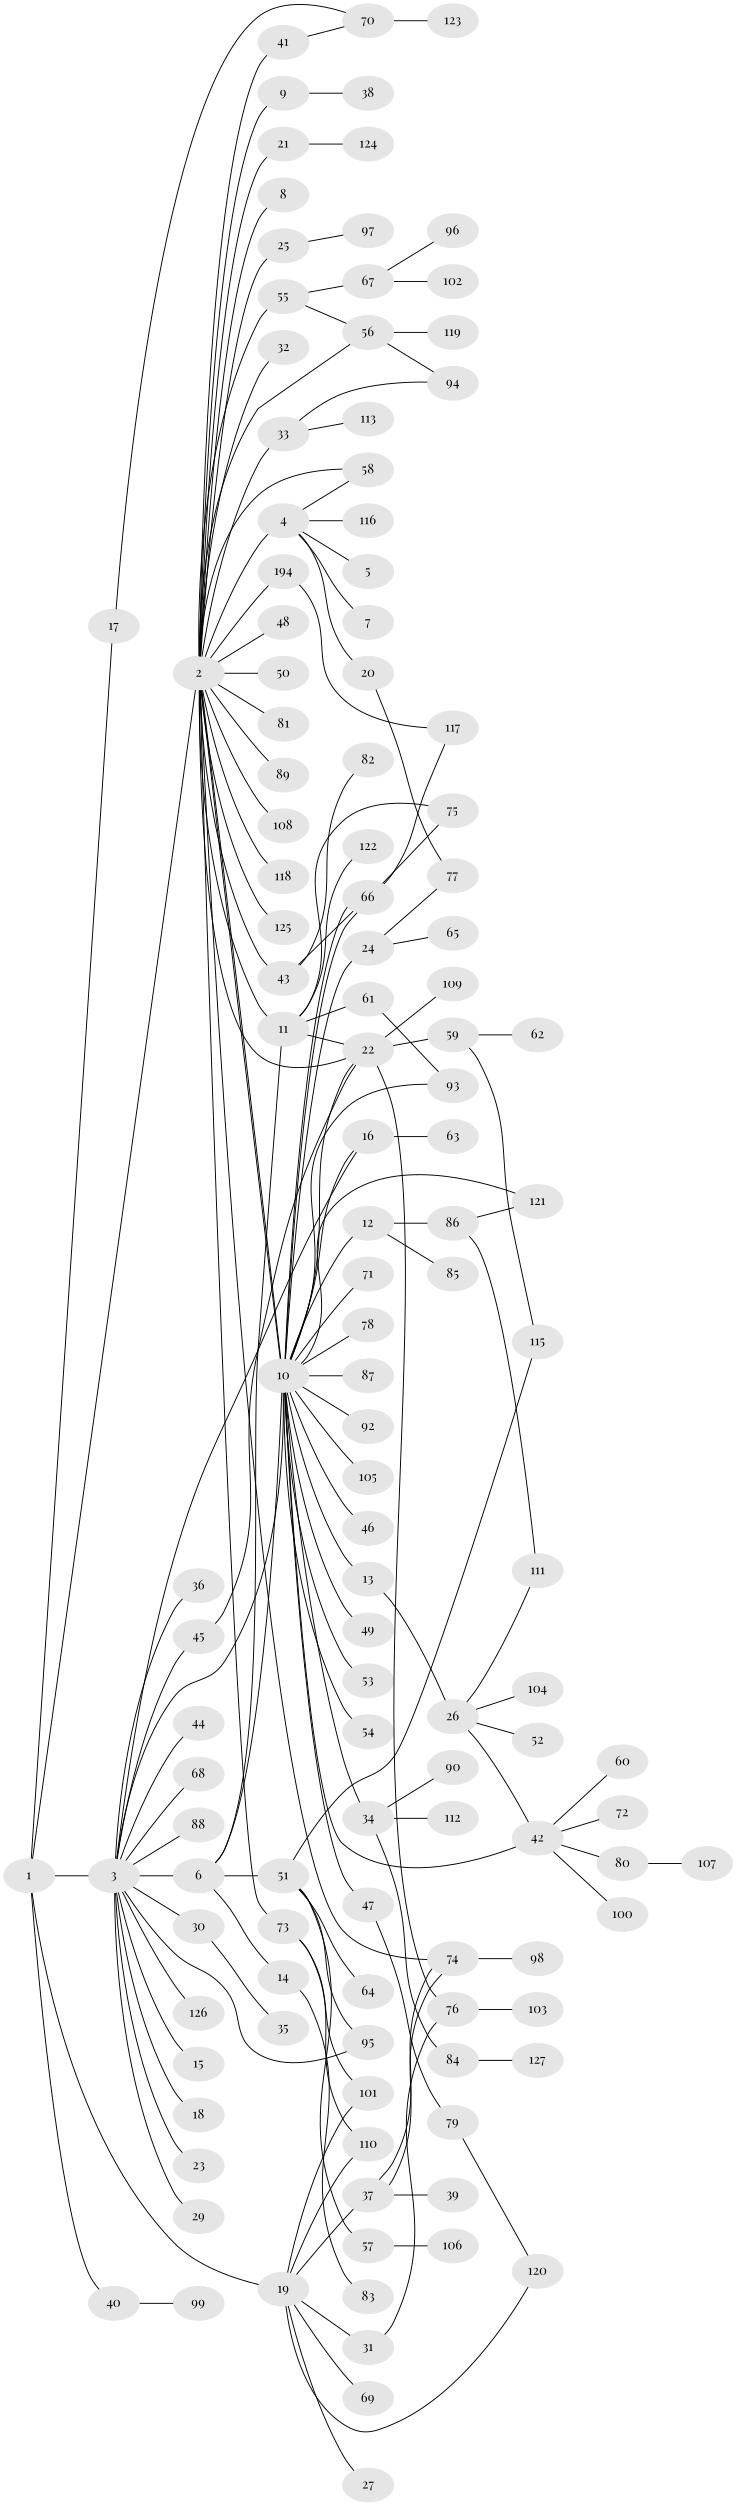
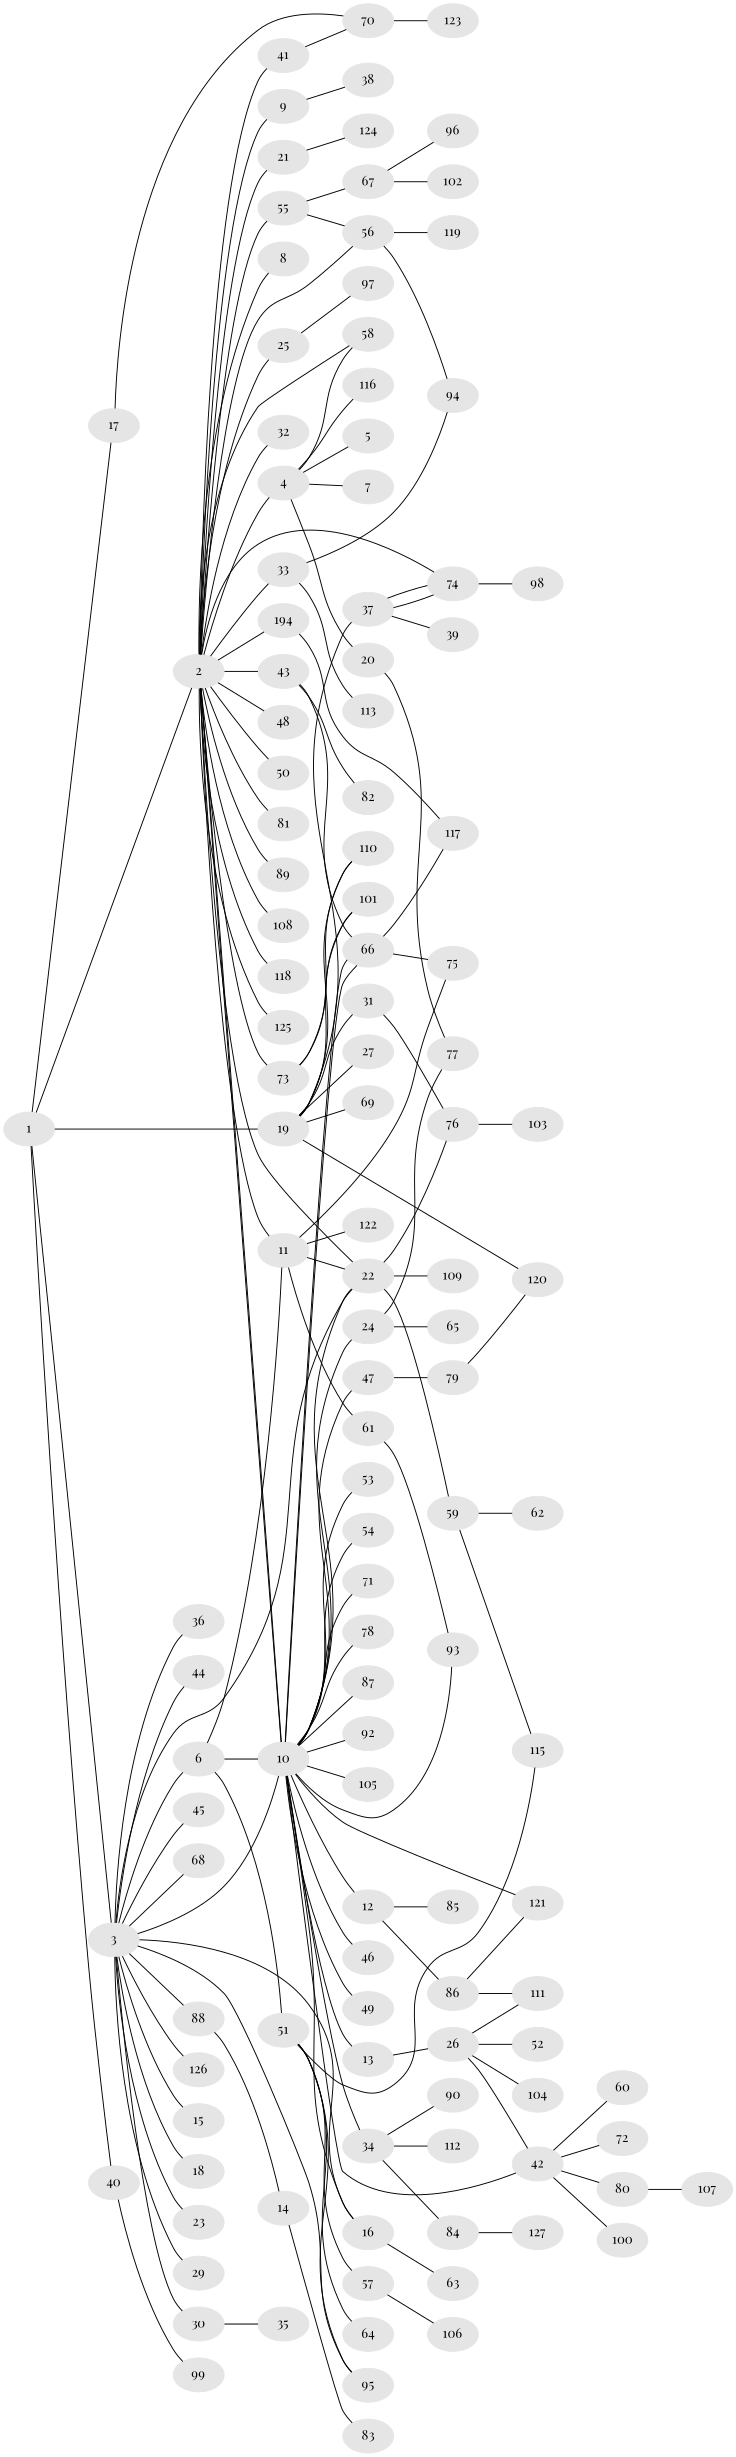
edge "22" -- "45": now "22" -- "3"
edge "6" -- "14": now "88" -- "14"
